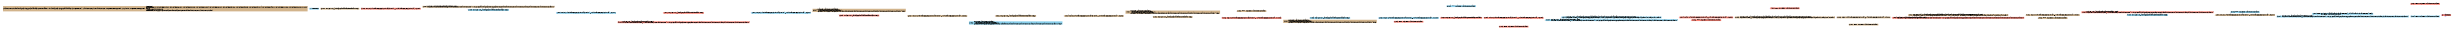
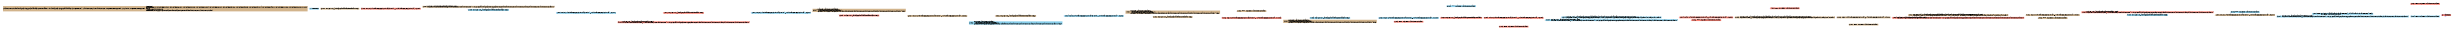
node "70: 0x002a": fillcolor tan -> skyblue
